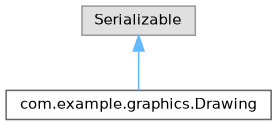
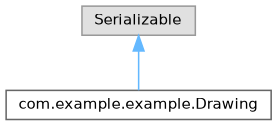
node "com.example.graphics.Drawing": label "com.example.graphics.Drawing" -> "com.example.example.Drawing"
